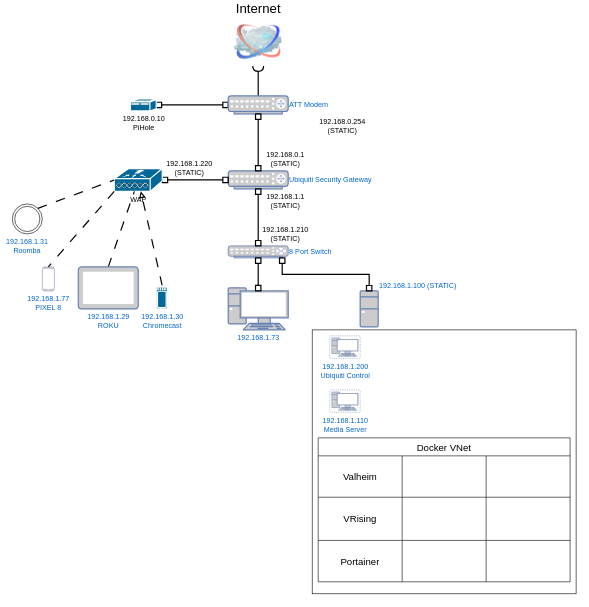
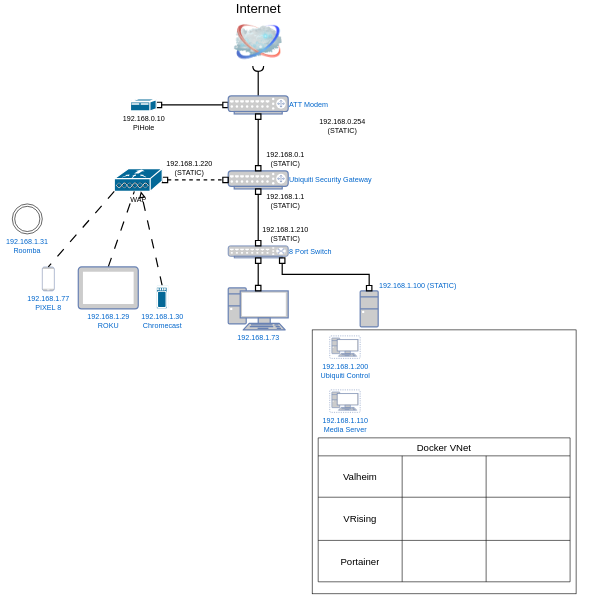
edge "WAP" -- "Ubiquiti Security Gateway": style solid -> dashed
edge "WAP" -- "192.168.1.31 Roomba": removed
